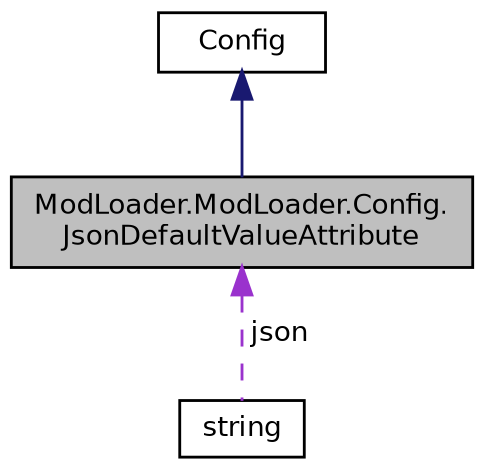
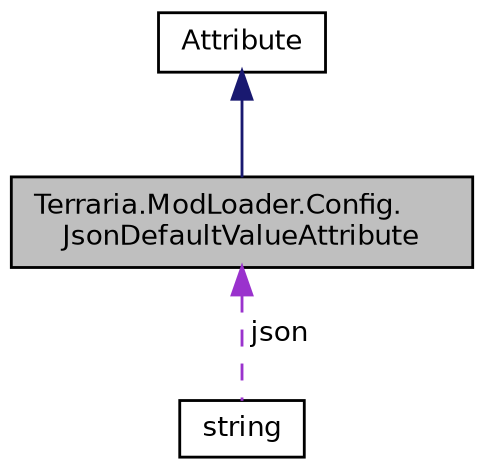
node "Config": label "Config" -> "Attribute"
node "ModLoader.ModLoader.Config. JsonDefaultValueAttribute": label "ModLoader.ModLoader.Config. JsonDefaultValueAttribute" -> "Terraria.ModLoader.Config. JsonDefaultValueAttribute"
